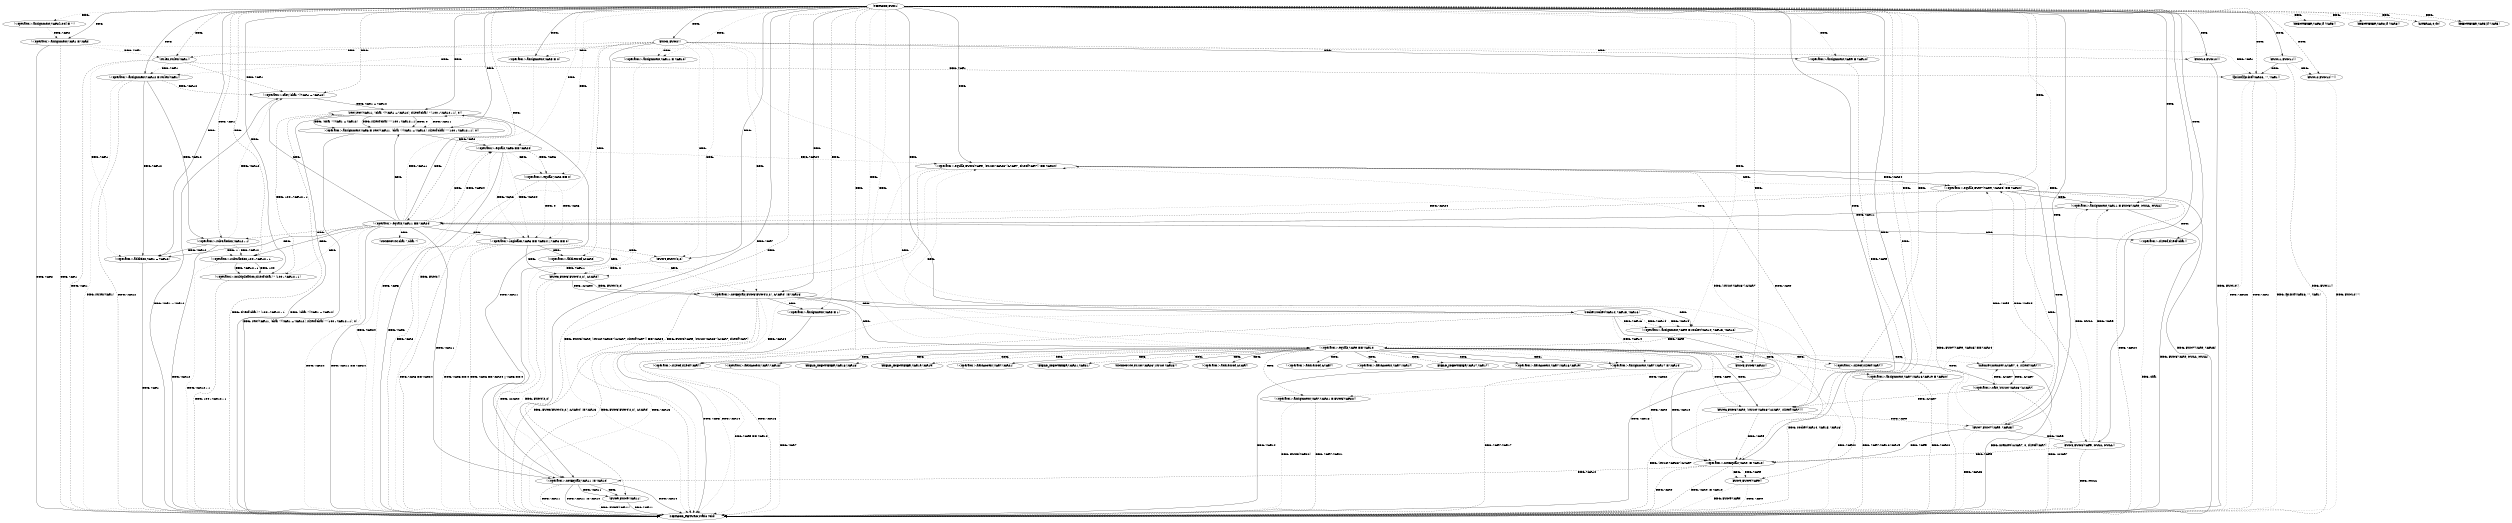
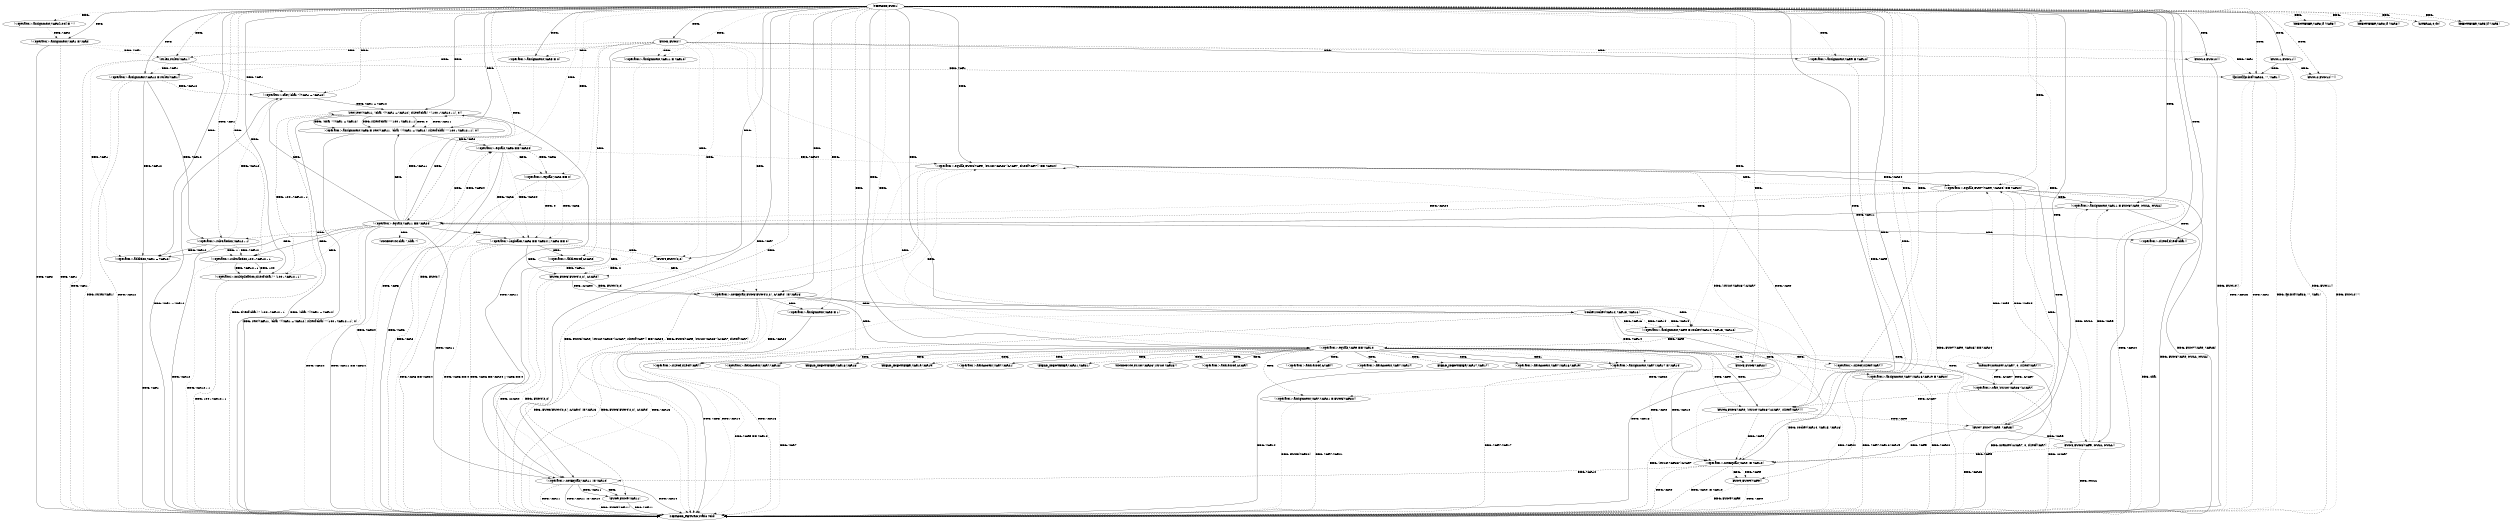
edge "(METHOD,FUN1)" -> "(<operator>.equals,VAR9 == VAR10)": style dotted -> solid
